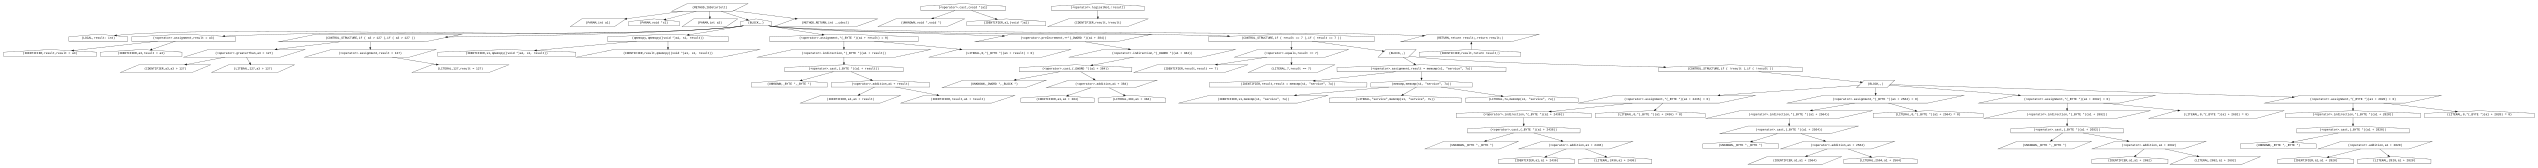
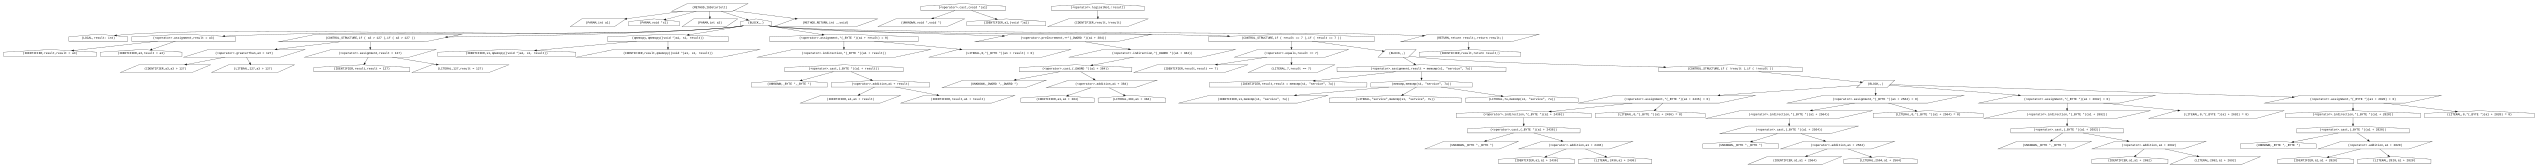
node "(METHOD_RETURN,int __cdecl)": label "(METHOD_RETURN,int __cdecl)" -> "(METHOD_RETURN,int __void)"
edge "(IDENTIFIER,result,return result;)" -> "(RETURN,return result;,return result;)": reversed
edge "(<operator>.indirection,*(_BYTE *)(a1 + result))" -> "(<operator>.cast,(_BYTE *)(a1 + result))": removed
node "(IDENTIFIER,result,result = 127)": added
node "(UNKNOWN,_DWORD *,_BLOCK *)": label "(UNKNOWN,_DWORD *,_BLOCK *)" -> "(UNKNOWN,_DWORD *,_DWORD *)"
edge "(<operator>.cast,(_BYTE *)(a1 + 2820))" -> "(<operator>.addition,a1 + 2820)": added
